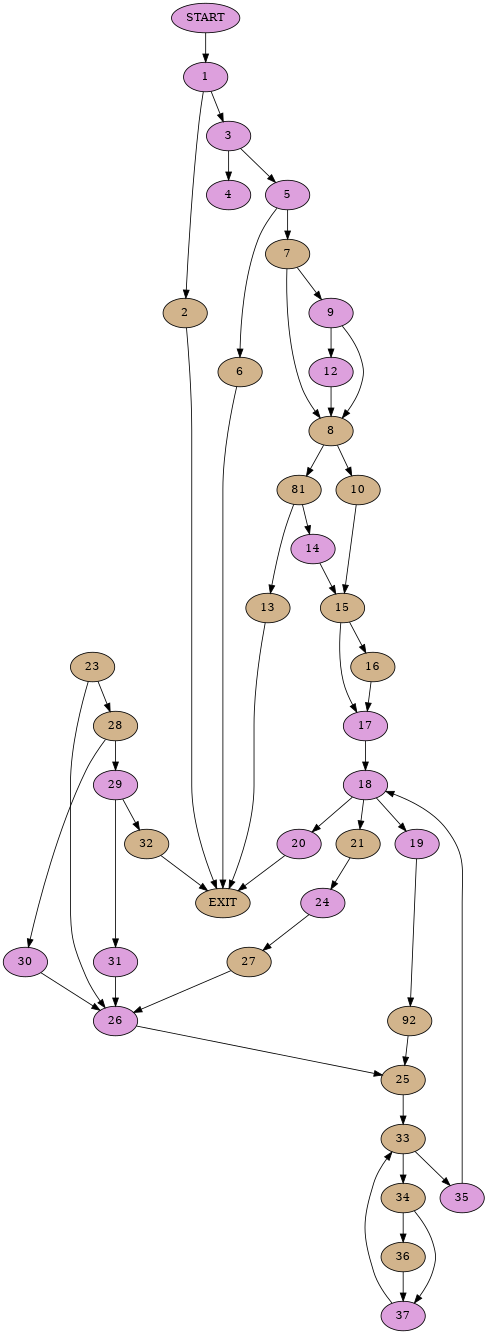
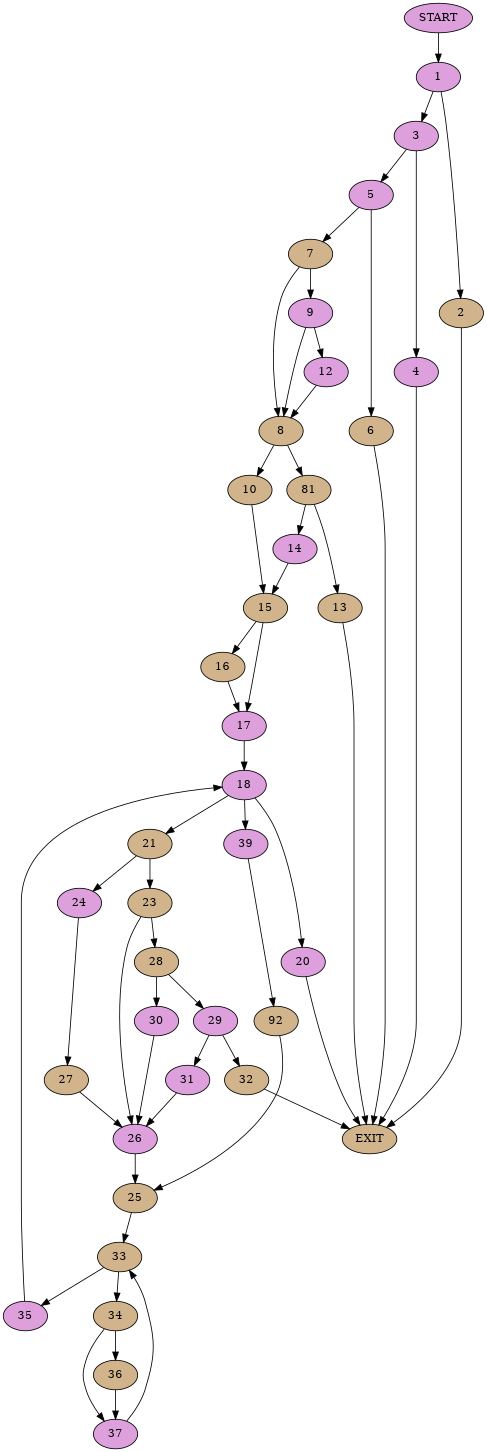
edge "4" -> "EXIT": added
node "19": label "19" -> "39"
edge "21" -> "23": added
